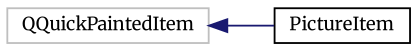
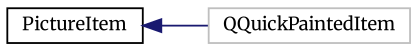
edge "PictureItem" -> "QQuickPaintedItem": reversed
